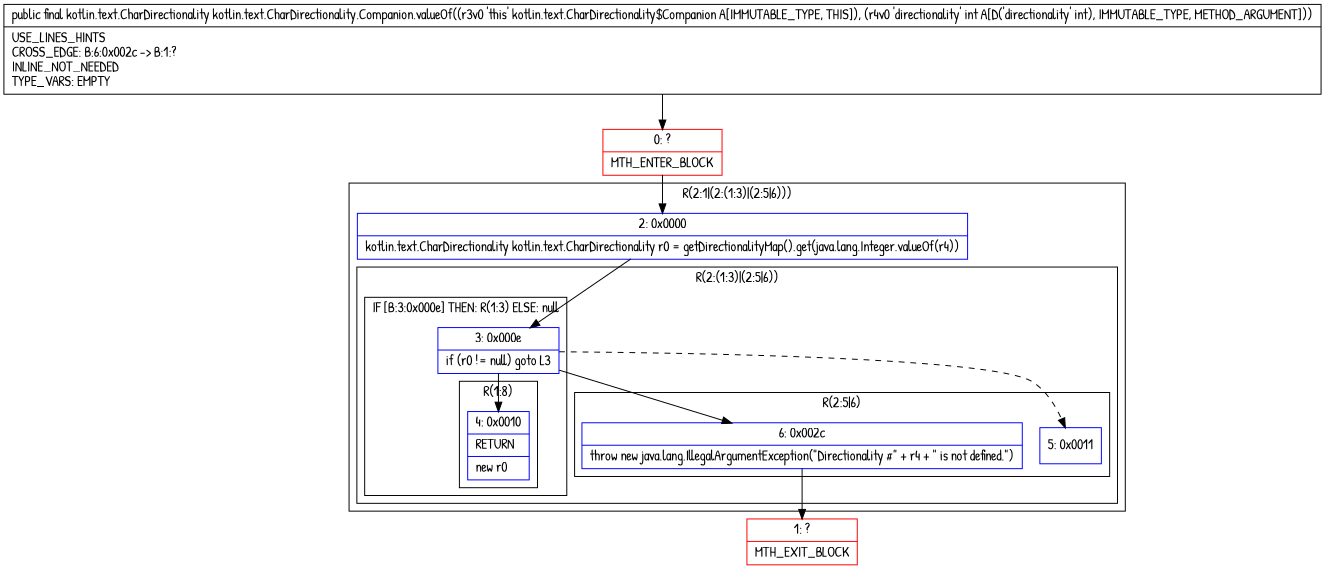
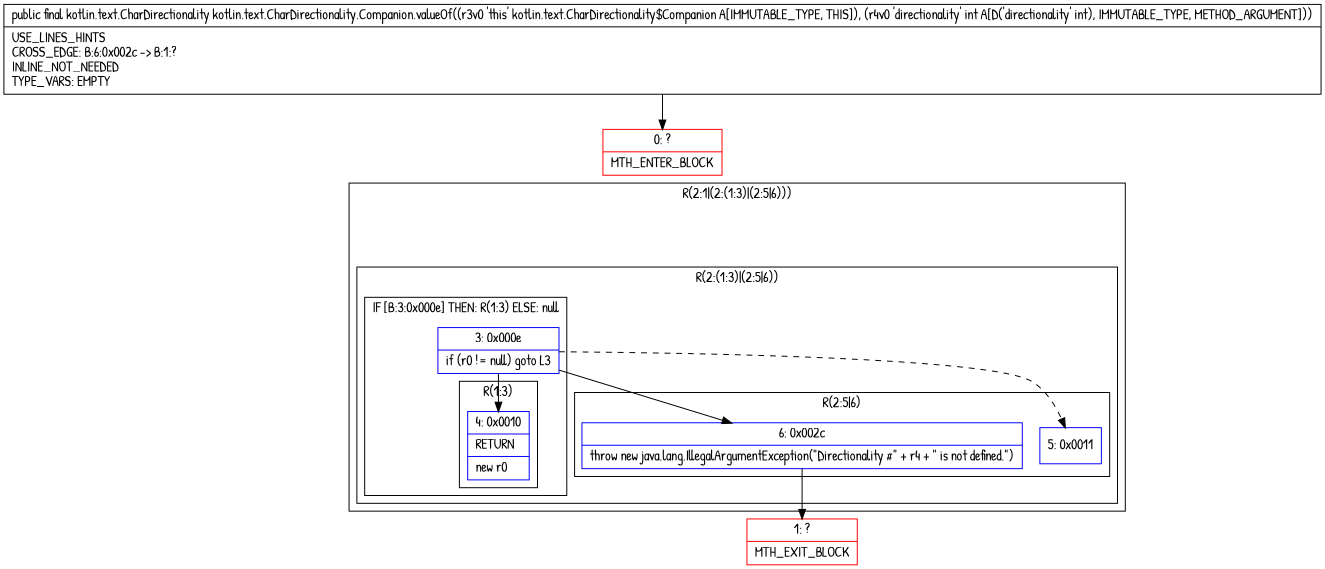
node "2: 0x0000": removed
cluster "R(1:8)": label "R(1:8)" -> "R(1:3)"
